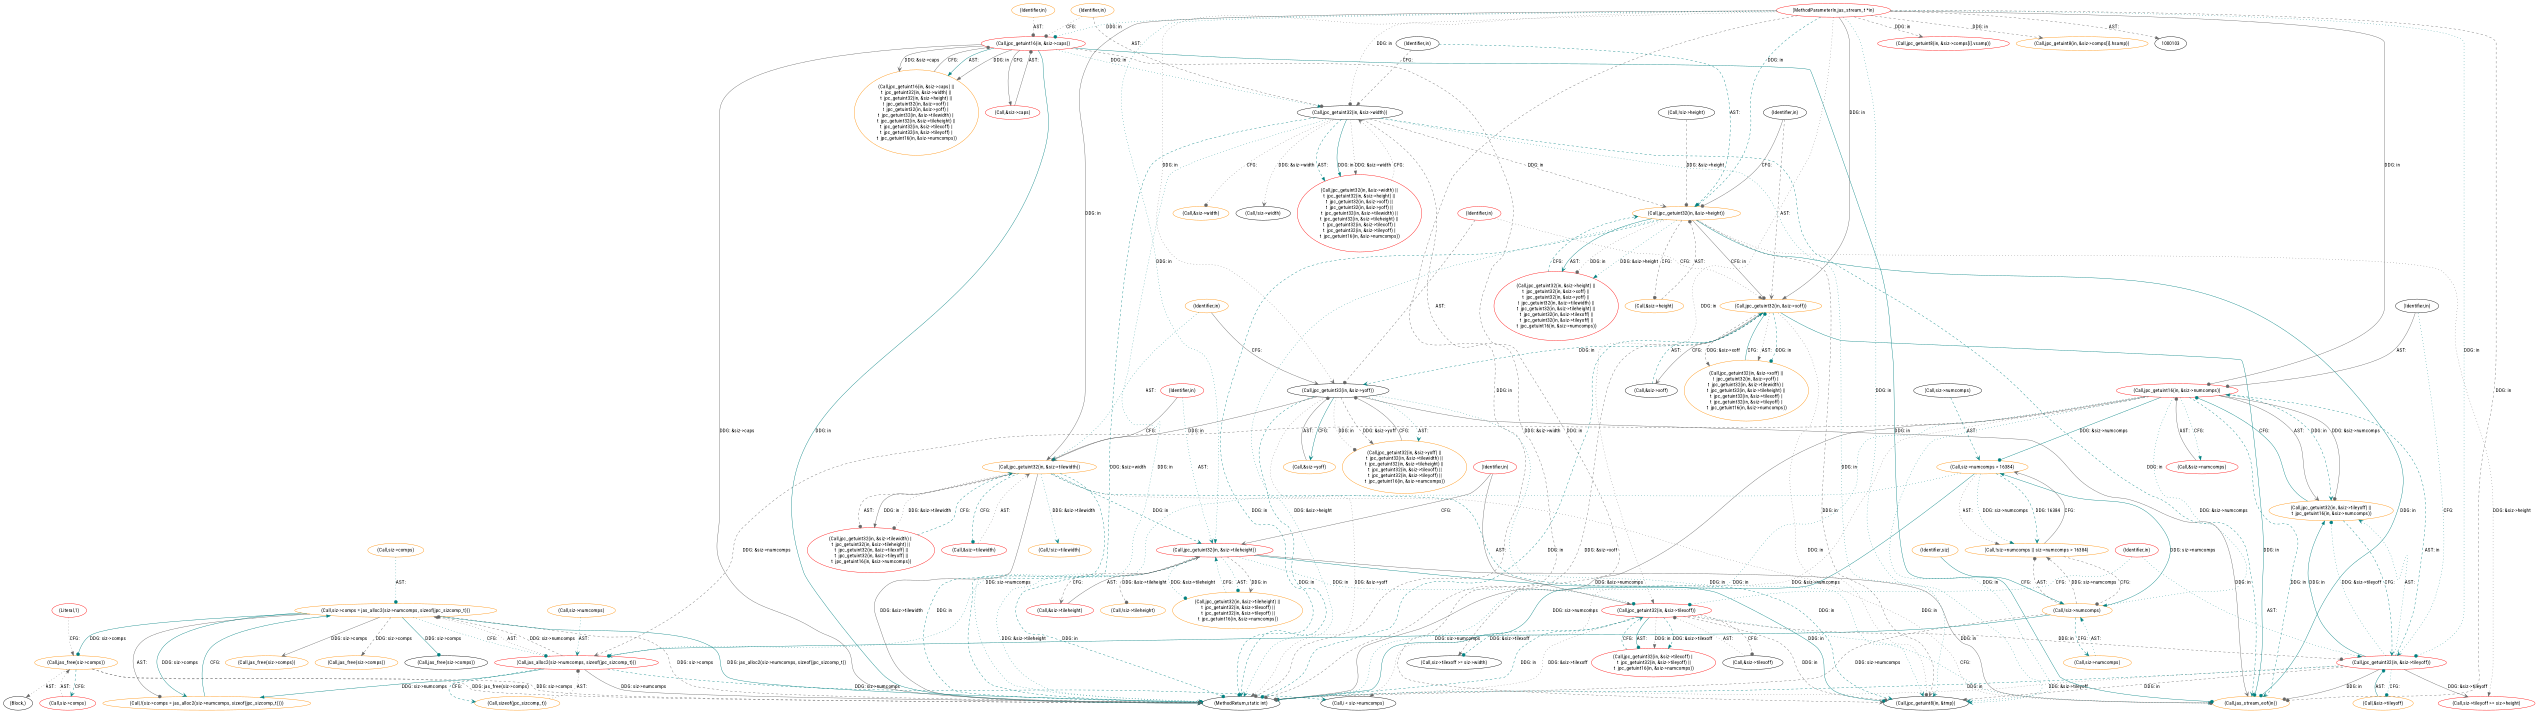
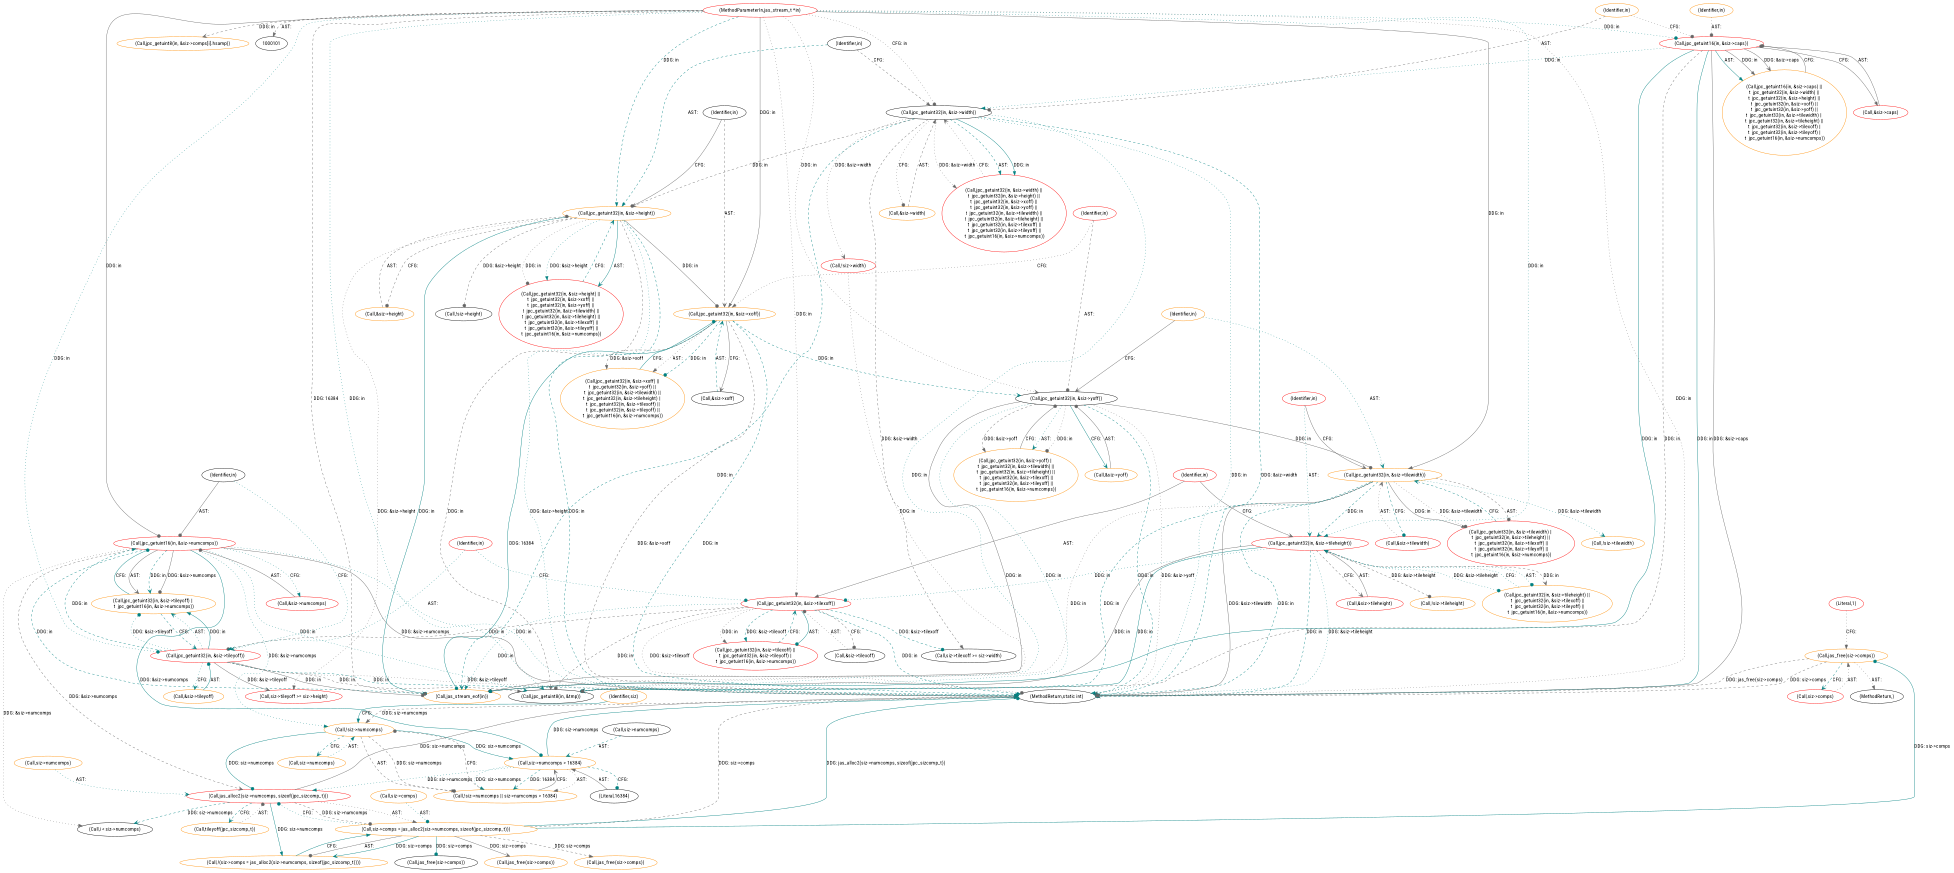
edge "(MethodParameterIn,jas_stream_t *in)" -> "(Call,jpc_getuint32(in, &siz->width))": label "DDG: in" -> "CFG: in"
node "(Call,jpc_getuint8(in, &siz->comps[i].vsamp))": removed
node "1000103": label "1000103" -> "1000101"
edge "(Call,!siz->height)" -> "(Call,jpc_getuint32(in, &siz->height))": reversed
edge "(Call,&siz->width)" -> "(Call,jpc_getuint32(in, &siz->width))": added, label "AST:"
node "(Call,!siz->width)": color black -> red
edge "(Call,jpc_getuint32(in, &siz->height))" -> "(Call,jpc_getuint32(in, &siz->xoff))": label "CFG: in" -> "DDG: in"
edge "(MethodParameterIn,jas_stream_t *in)" -> "(MethodReturn,static int)": style dashed -> dotted
edge "(Call,&siz->xoff)" -> "(Call,jpc_getuint32(in, &siz->xoff))": arrowhead normal -> vee
edge "(MethodParameterIn,jas_stream_t *in)" -> "(Call,jas_stream_eof(in))": label "DDG: in" -> "DDG: 16384"
edge "(Call,siz->numcomps > 16384)" -> "(Call,jas_alloc2(siz->numcomps, sizeof(jpc_sizcomp_t)))": arrowhead vee -> normal
edge "(Call,jpc_getuint32(in, &siz->xoff))" -> "(Call,jpc_getuint8(in, &tmp))": now "(Call,!siz->width)" -> "(Call,jpc_getuint8(in, &tmp))"
edge "(Call,jpc_getuint32(in, &siz->xoff))" -> "(Call,jas_stream_eof(in))": label "DDG: in" -> "DDG: 16384"
edge "(Call,jpc_getuint32(in, &siz->tileyoff))" -> "(Call,jpc_getuint16(in, &siz->numcomps))": label "AST: in" -> "DDG: in"
edge "(Call,jpc_getuint32(in, &siz->tilexoff))" -> "(Call,jas_stream_eof(in))": label "CFG: " -> "DDG: in"
edge "(Call,jpc_getuint32(in, &siz->tileyoff))" -> "(Call,&siz->tileyoff)": arrowhead dot -> vee
edge "(Call,!siz->numcomps)" -> "(MethodReturn,static int)": reversed
node "(Block,)": label "(Block,)" -> "(MethodReturn,)"
node "(Call,sizeof(jpc_sizcomp_t))": label "(Call,sizeof(jpc_sizcomp_t))" -> "(Call,tileyoff(jpc_sizcomp_t))"
node "(Literal,16384)": added
